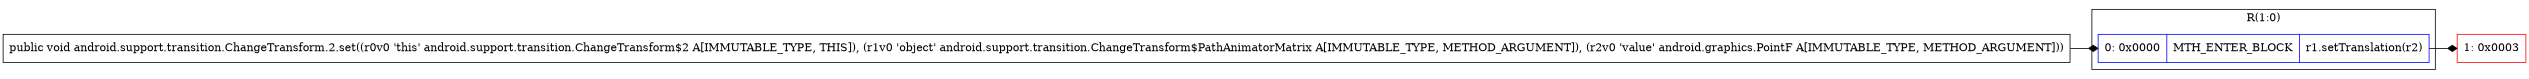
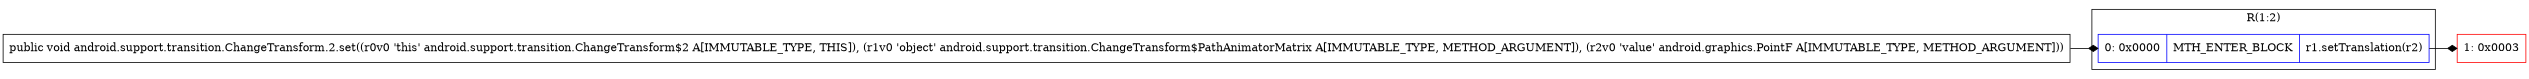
cluster "R(1:0)": label "R(1:0)" -> "R(1:2)"
